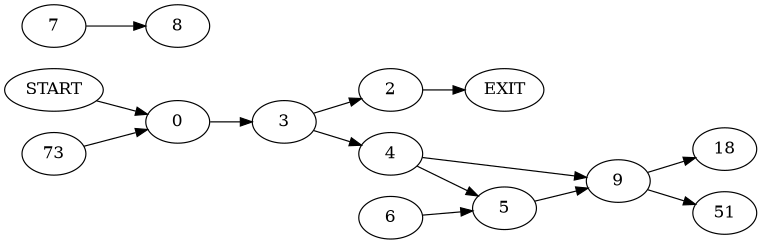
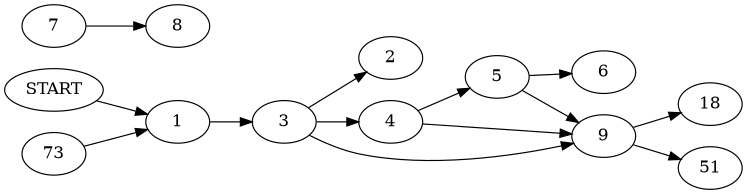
node "EXIT": removed
node "0": label "0" -> "1"
edge "3" -> "9": added
edge "6" -> "5": reversed
